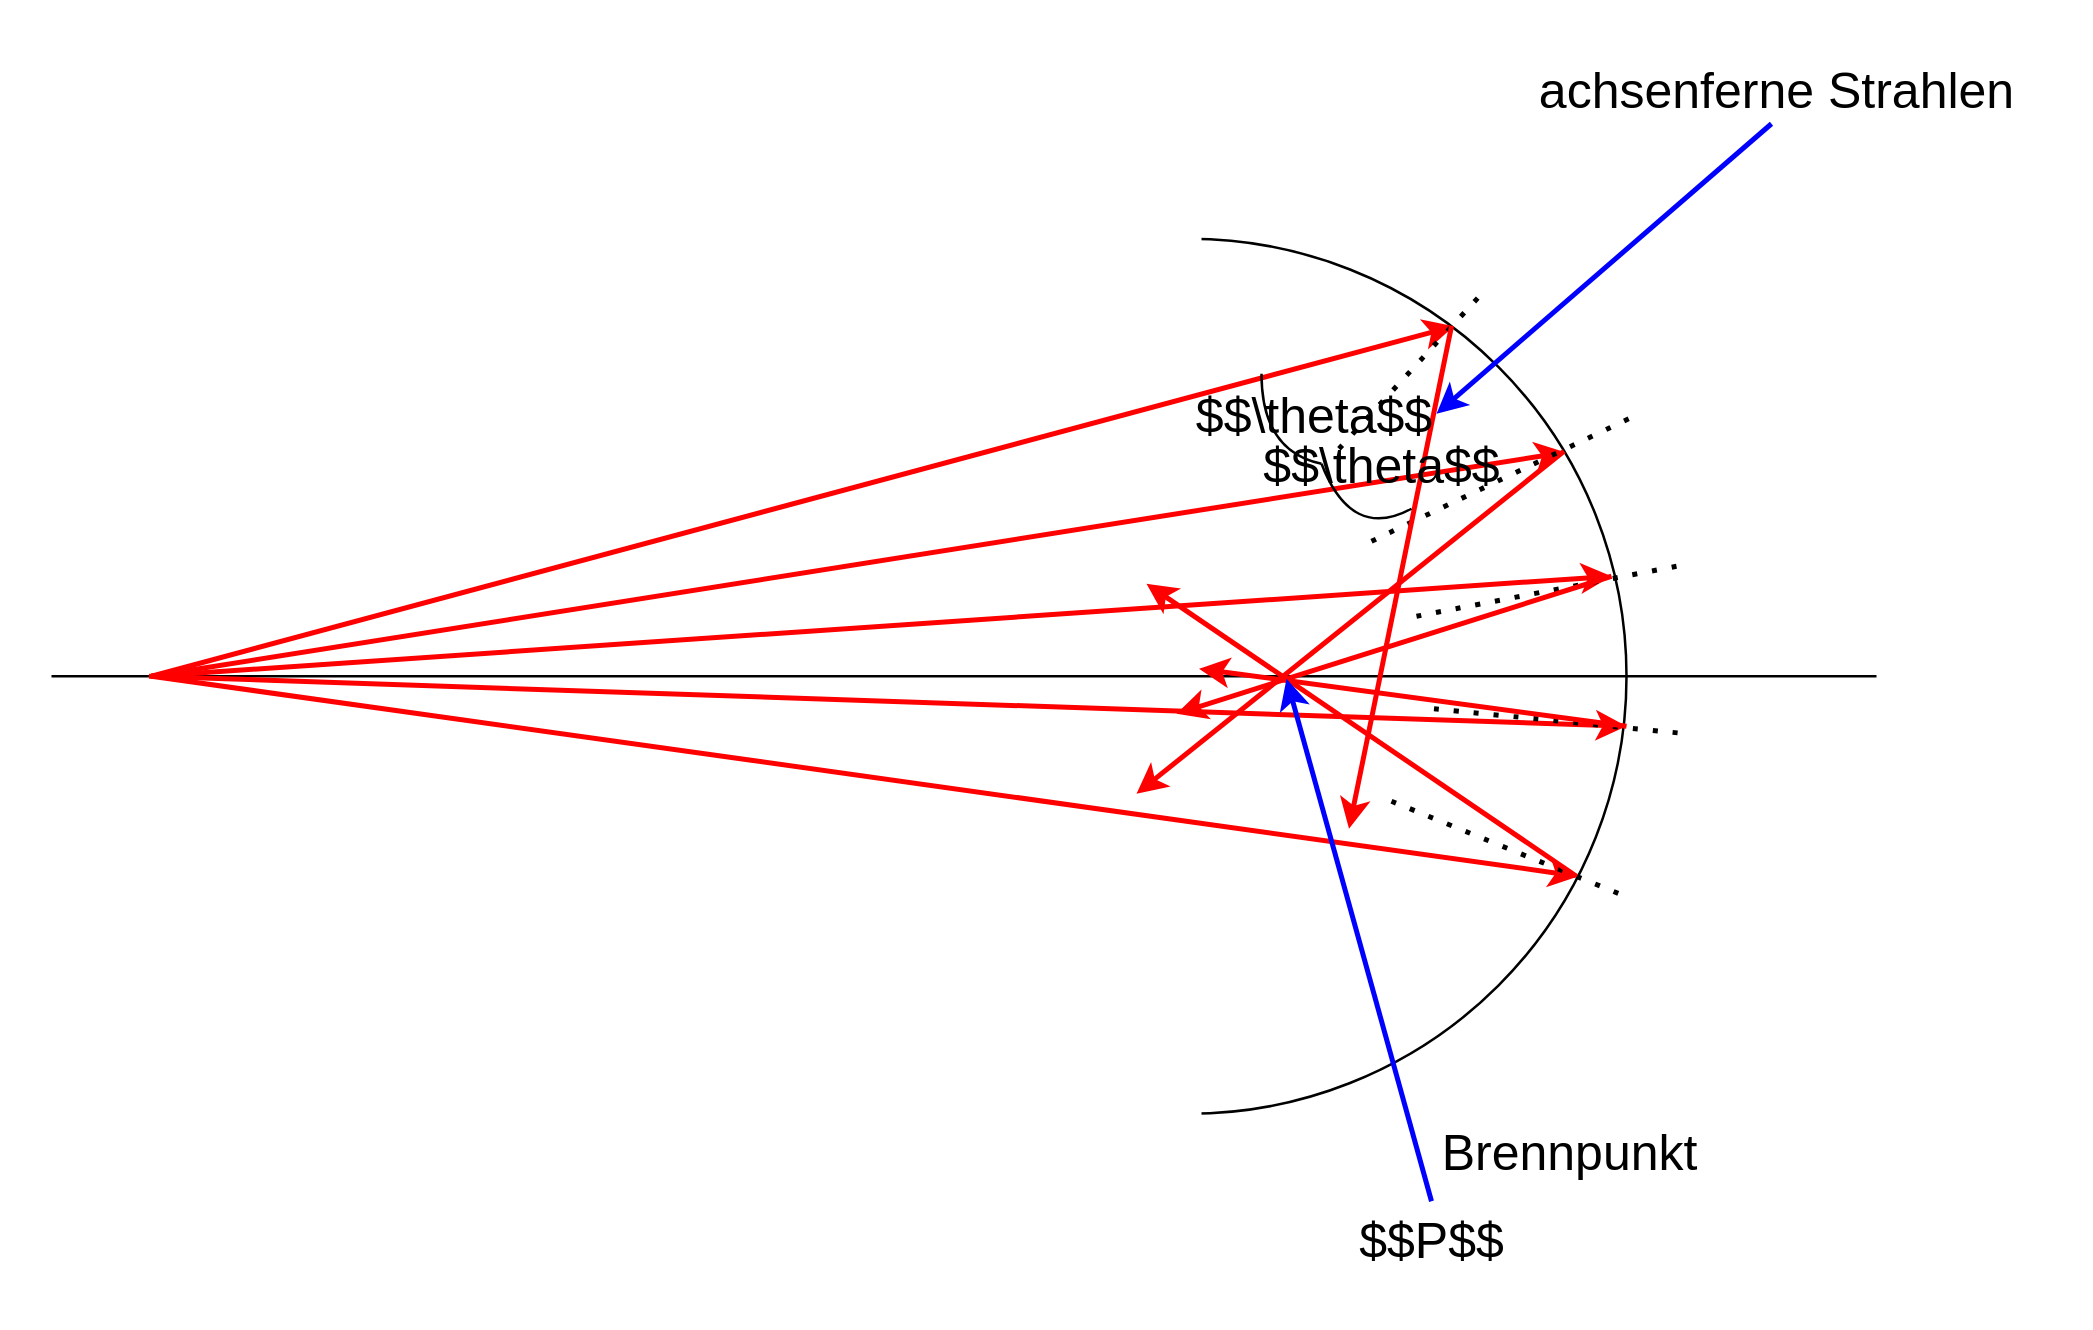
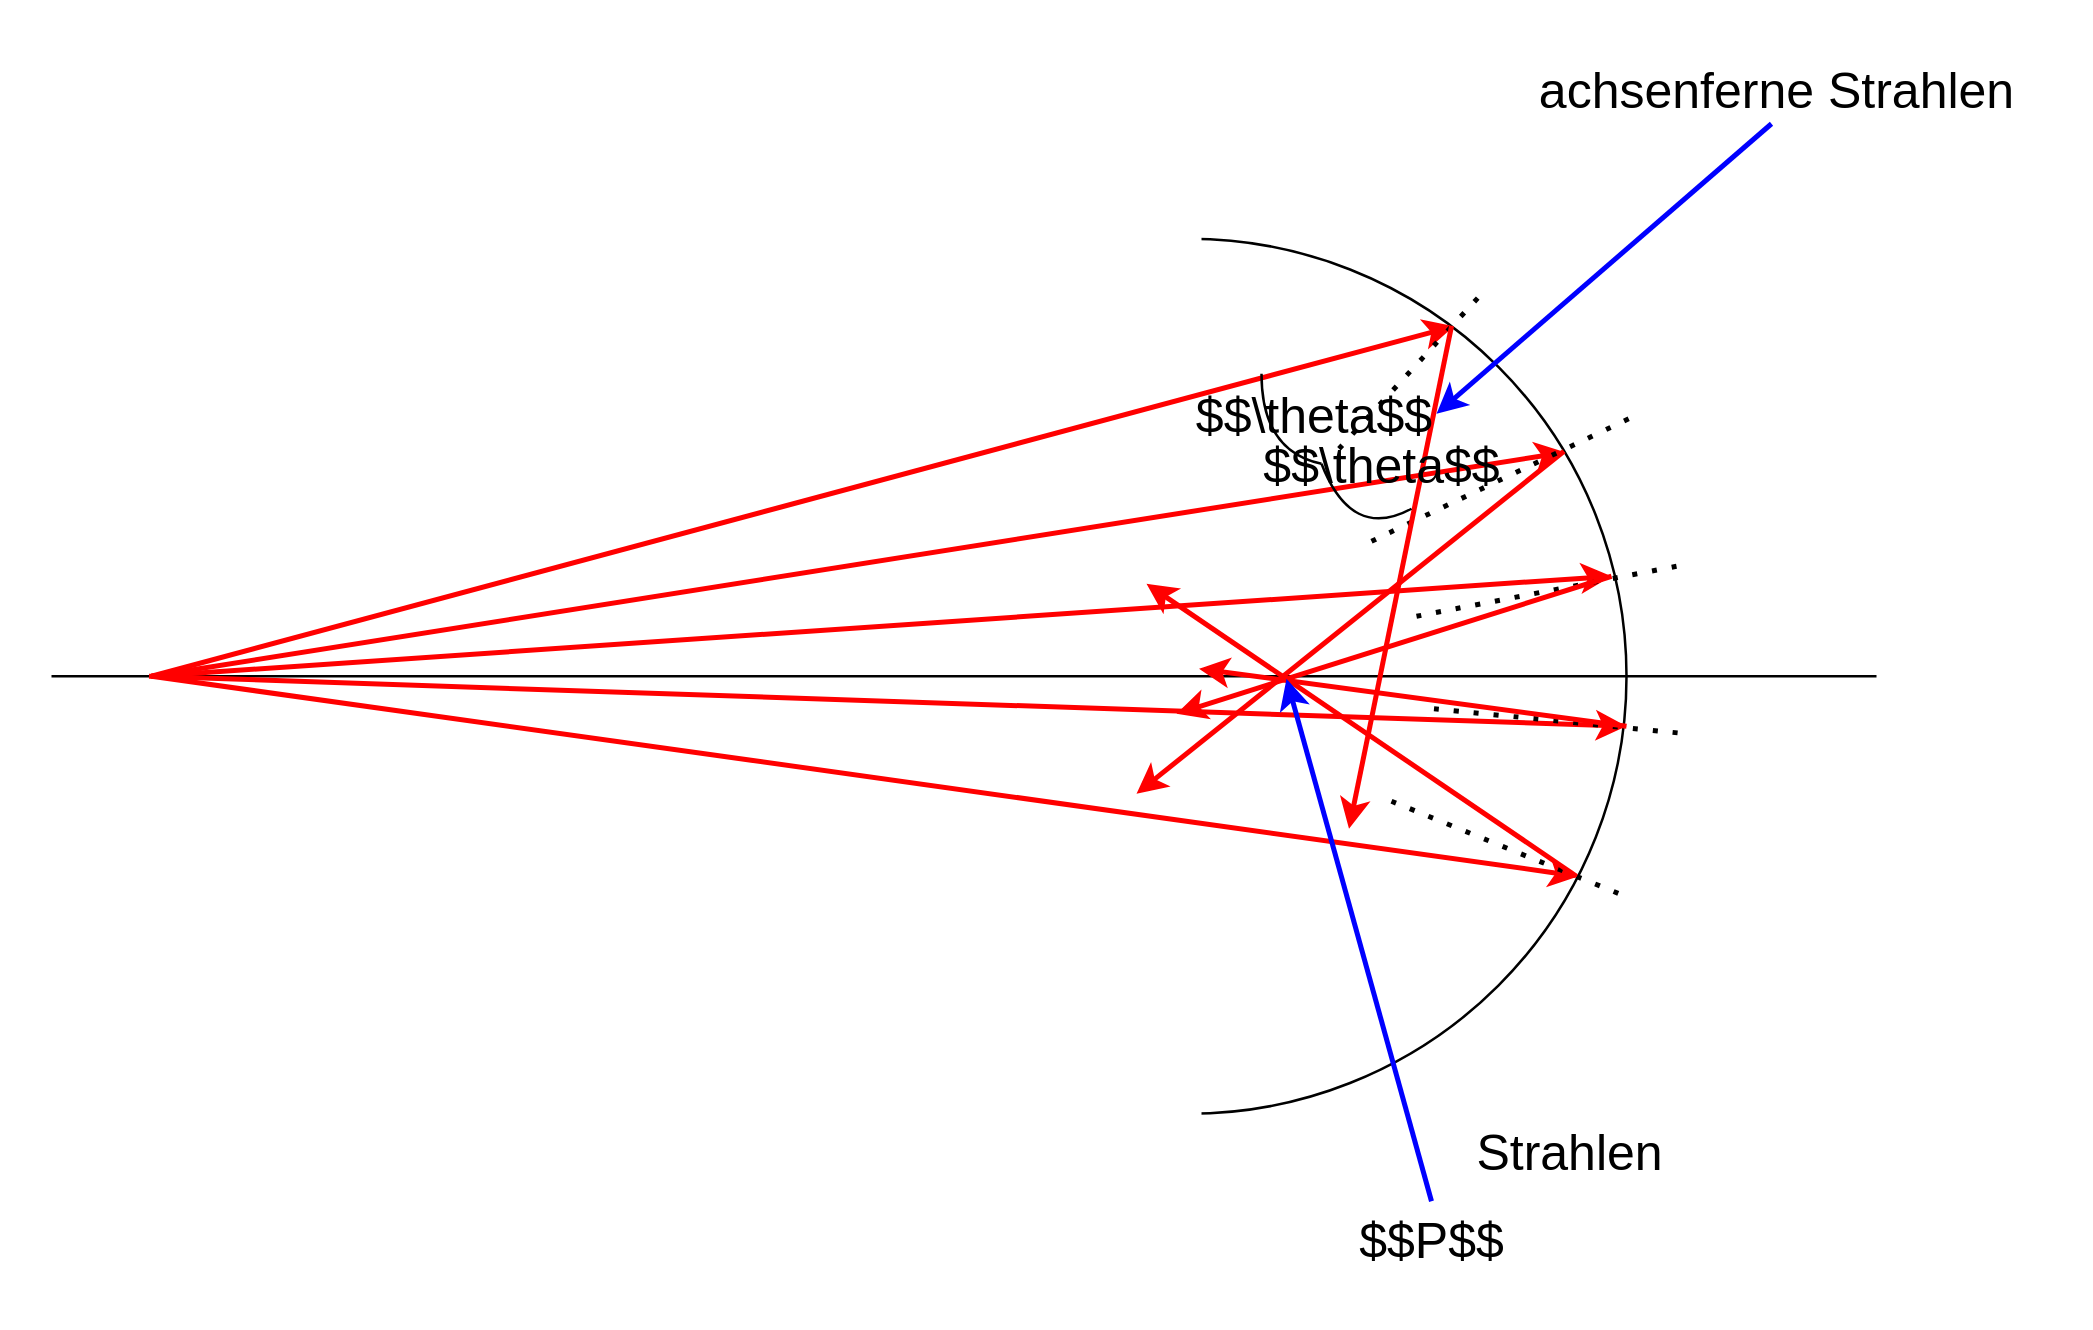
node "Brennpunkt": label "Brennpunkt" -> "Strahlen"
